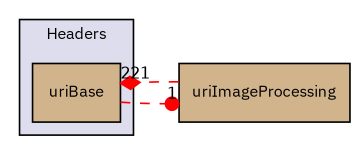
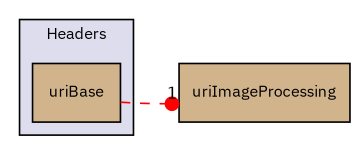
edge "uriImageProcessing" -> "uriBase": removed
